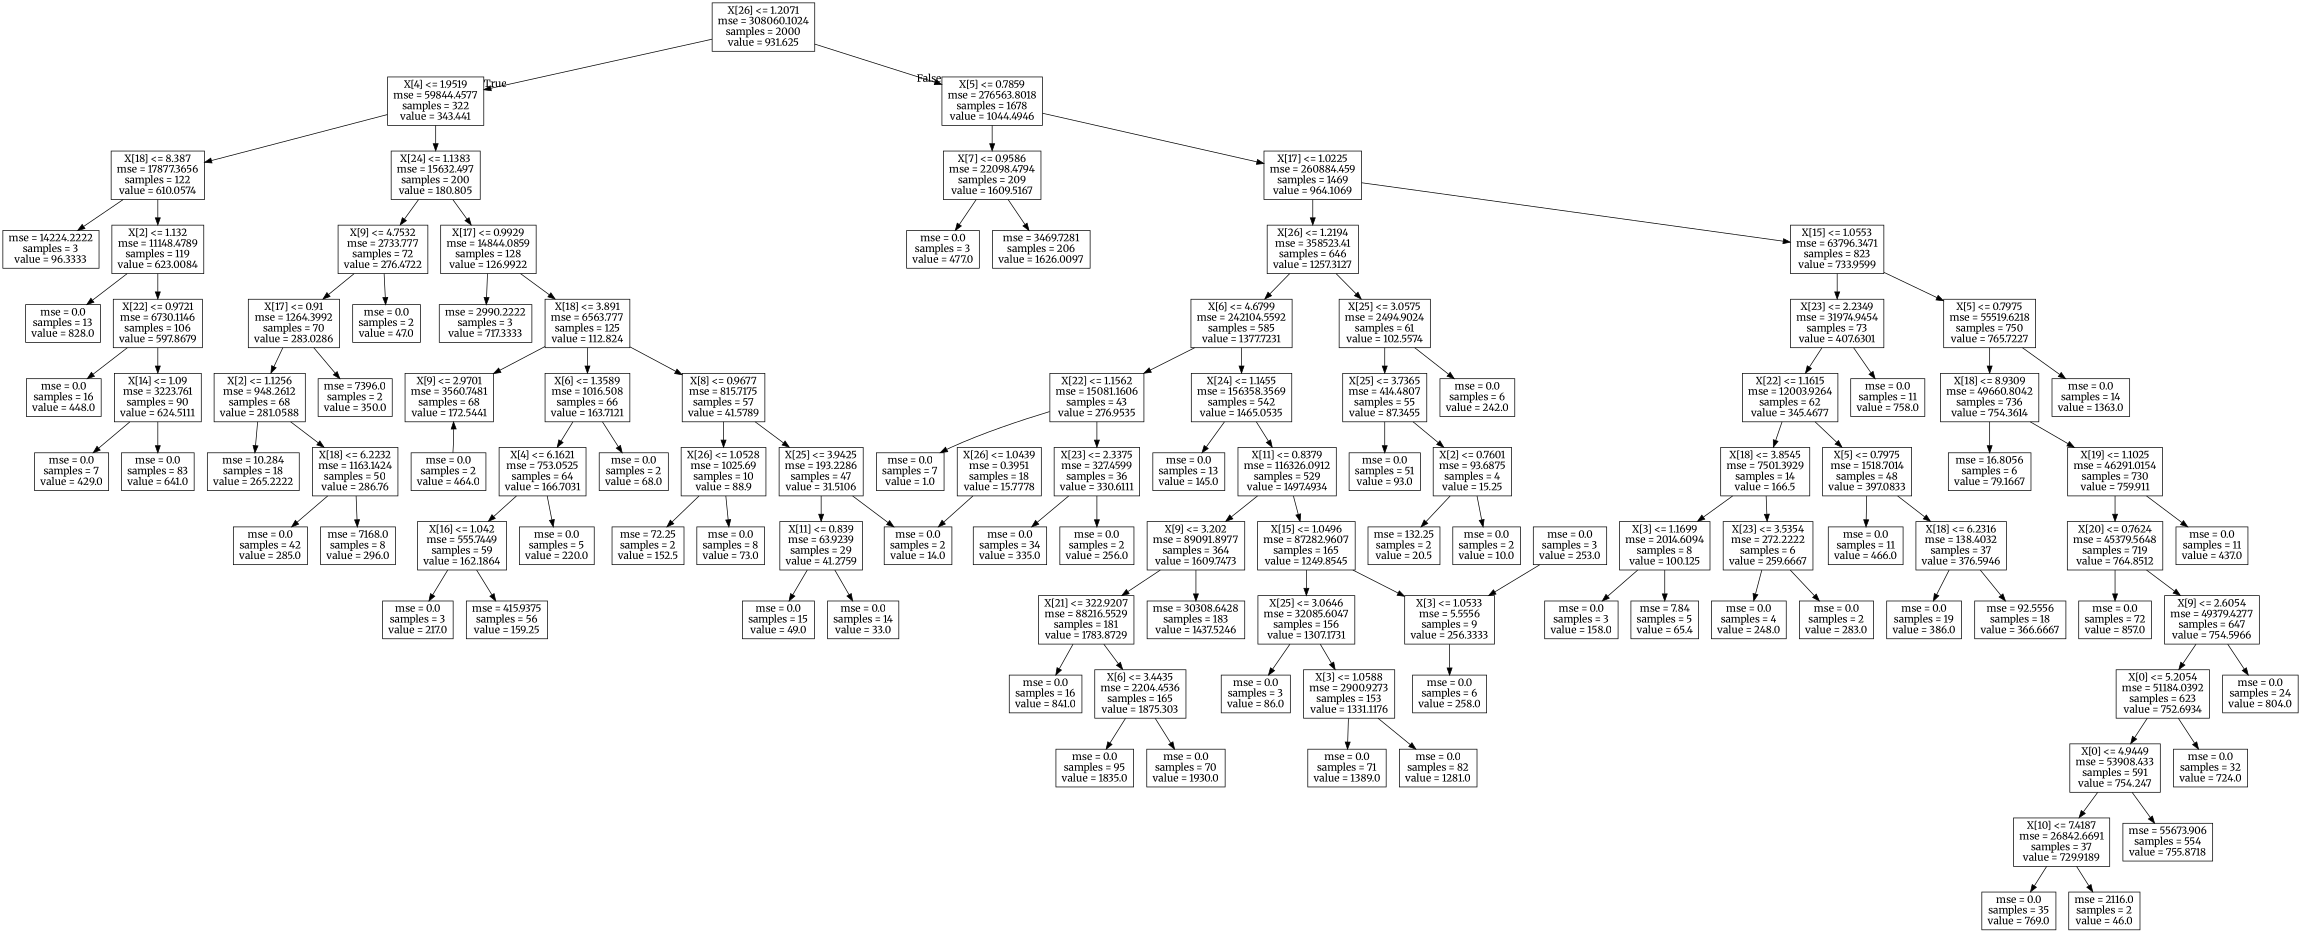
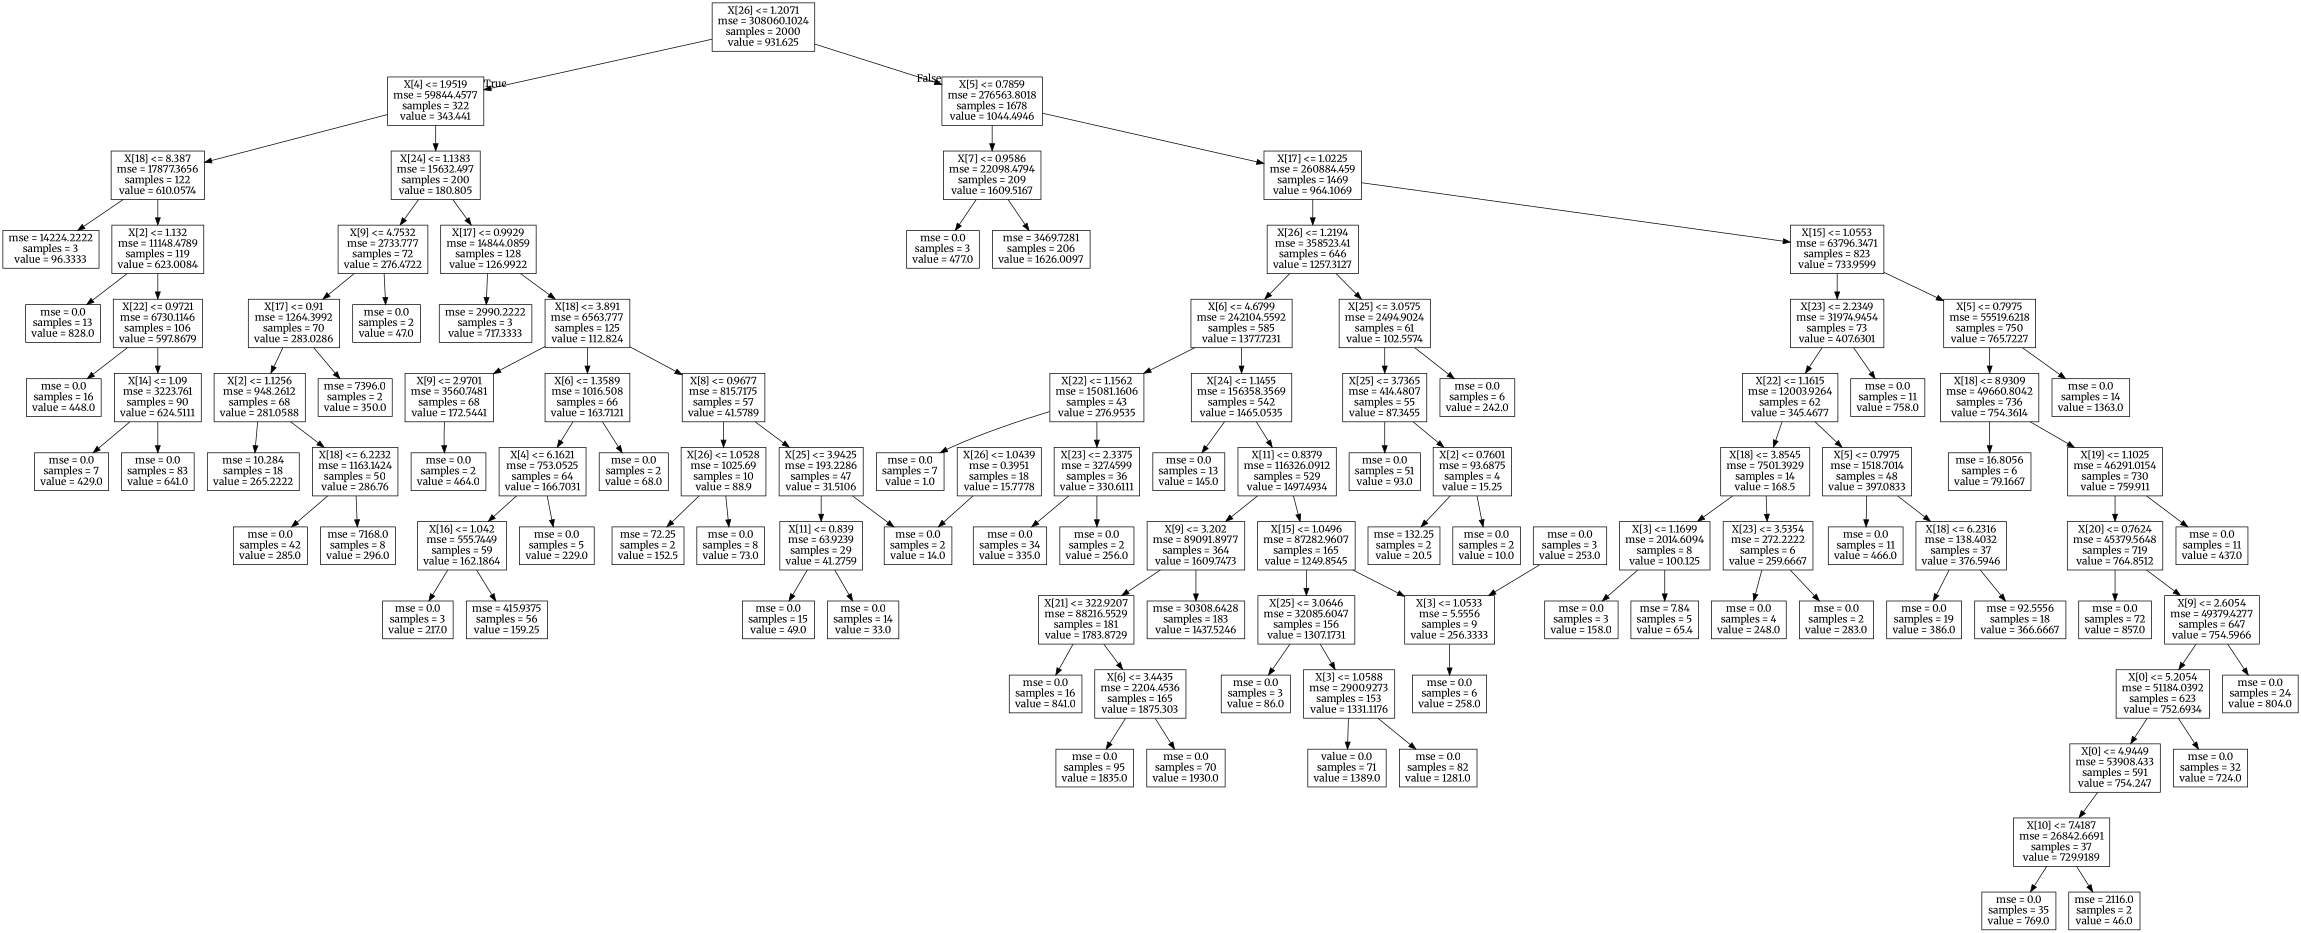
edge "mse = 0.0 samples = 2 value = 464.0" -> "X[9] <= 2.9701 mse = 3560.7481 samples = 68 value = 172.5441": reversed
node "X[18] <= 3.8545 mse = 7501.3929 samples = 14 value = 166.5": label "X[18] <= 3.8545 mse = 7501.3929 samples = 14 value = 166.5" -> "X[18] <= 3.8545 mse = 7501.3929 samples = 14 value = 168.5"
node "mse = 0.0 samples = 5 value = 220.0": label "mse = 0.0 samples = 5 value = 220.0" -> "mse = 0.0 samples = 5 value = 229.0"
node "mse = 0.0 samples = 71 value = 1389.0": label "mse = 0.0 samples = 71 value = 1389.0" -> "value = 0.0 samples = 71 value = 1389.0"
node "mse = 55673.906 samples = 554 value = 755.8718": removed
